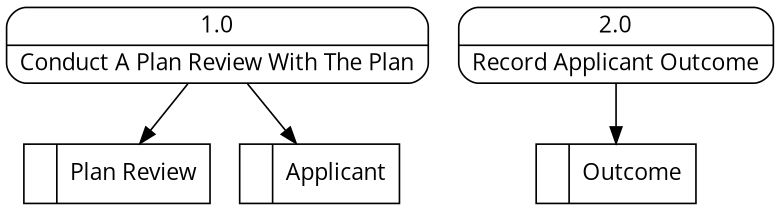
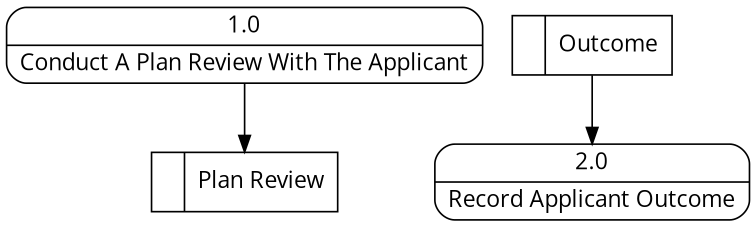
node "1.0": text "Conduct A Plan Review With The Plan" -> "Conduct A Plan Review With The Applicant"
edge "2.0" -> "Outcome": reversed
node "Applicant": removed
